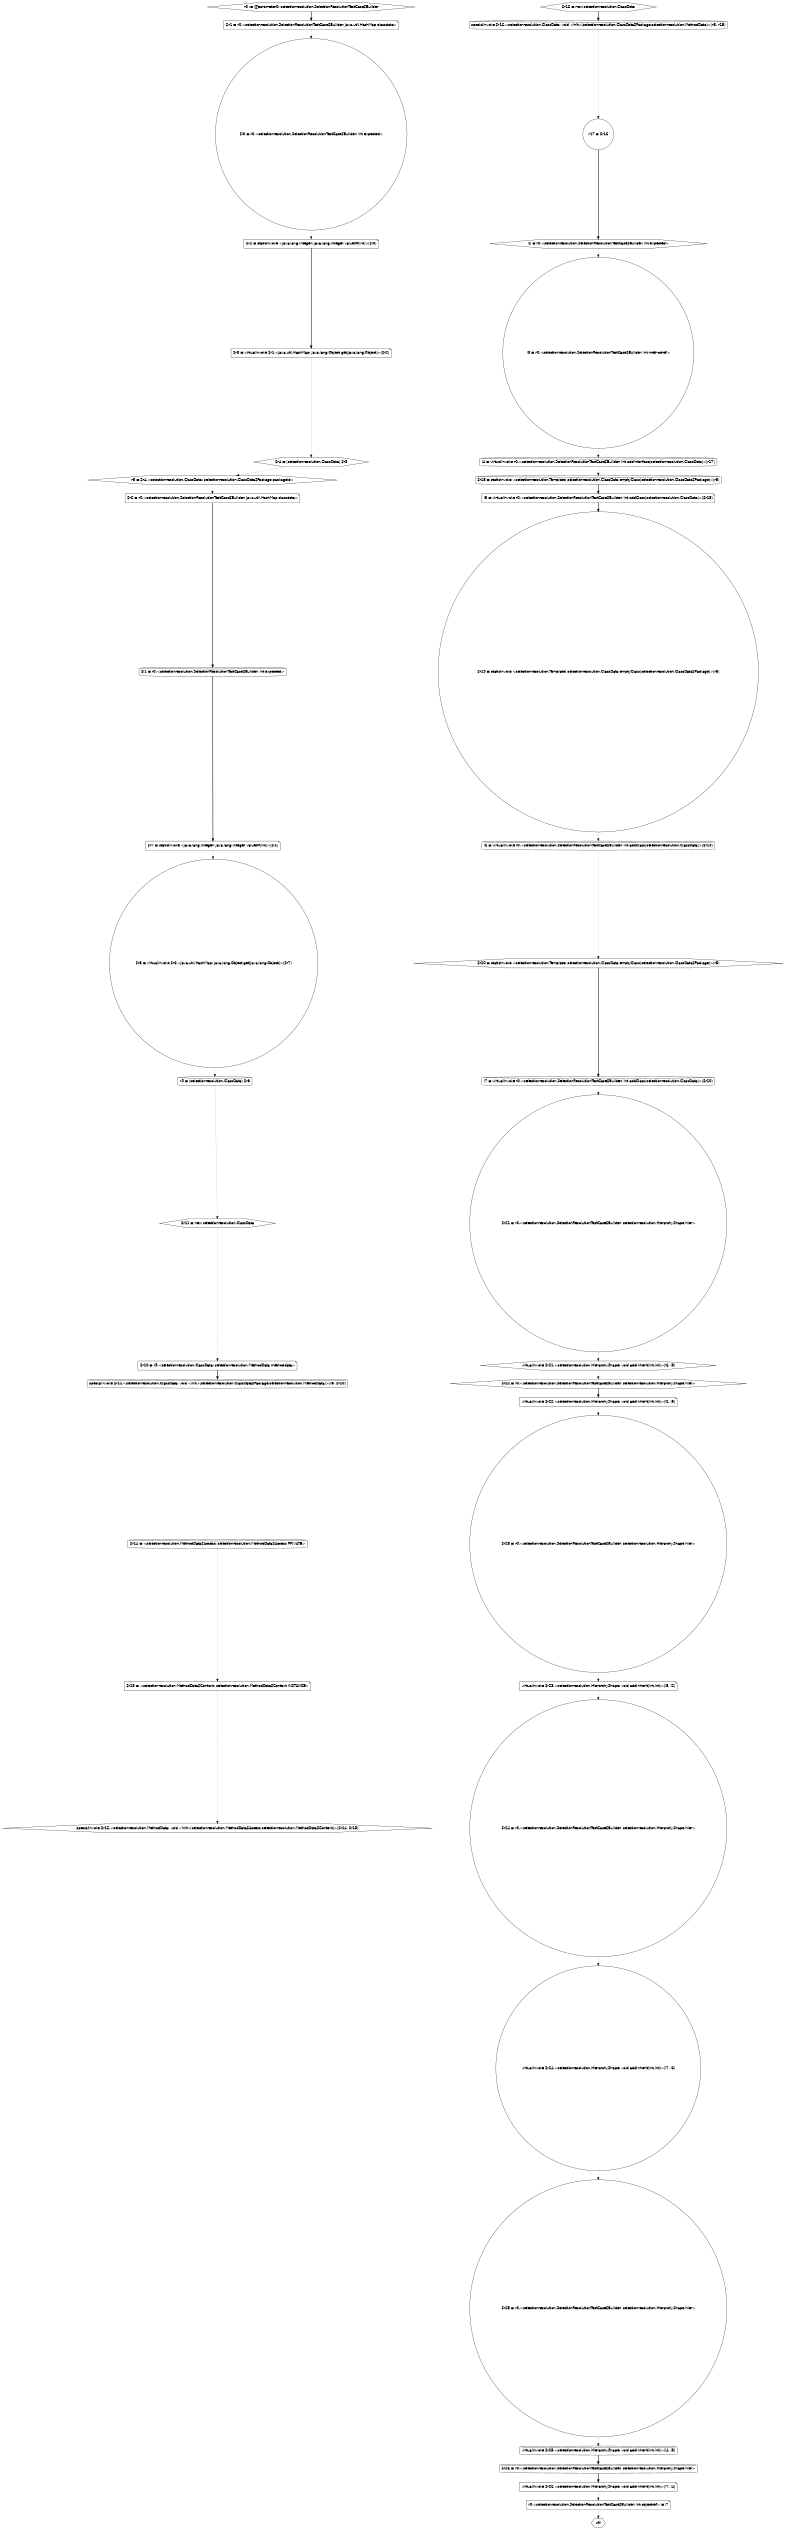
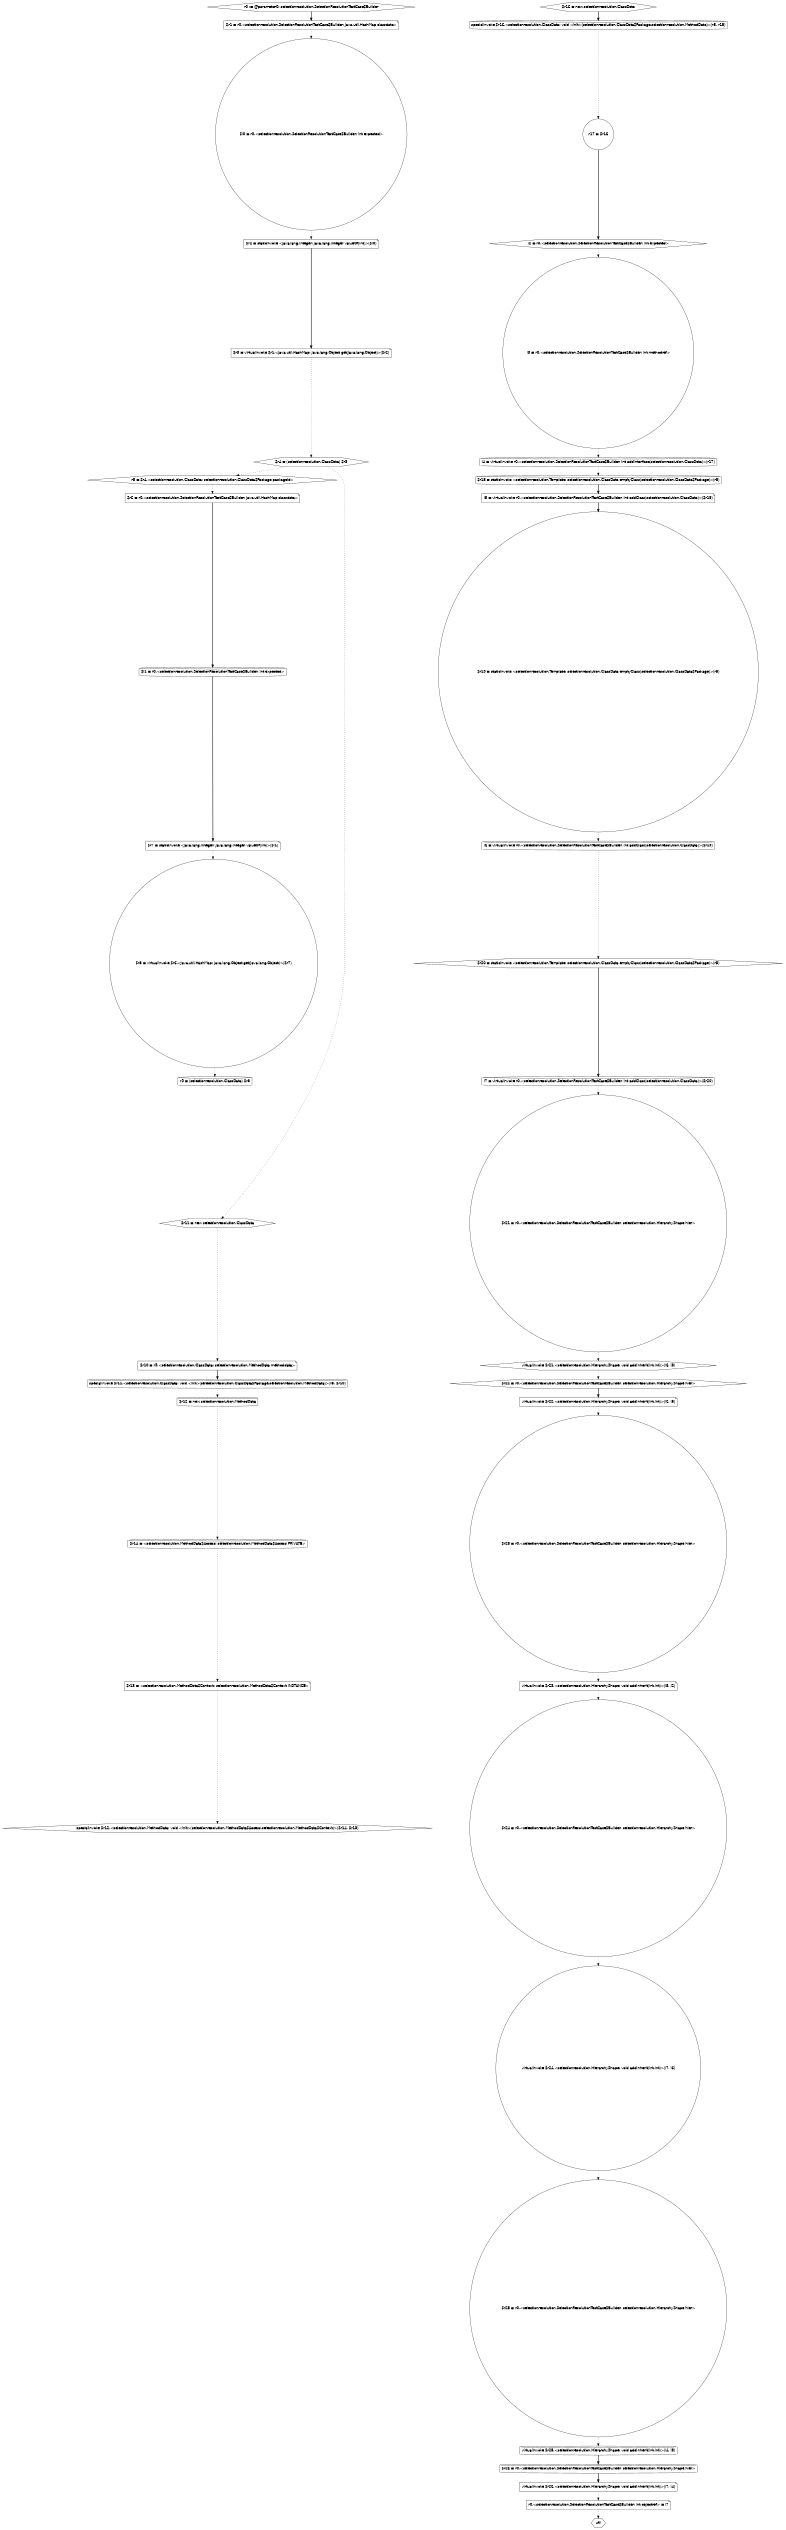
edge "r9 = (selectionresolution.ClassData) $r8" -> "$r11 = new selectionresolution.ClassData": now "$r4 = (selectionresolution.ClassData) $r3" -> "$r11 = new selectionresolution.ClassData"
node "$r12 = new selectionresolution.MethodData": added
